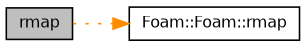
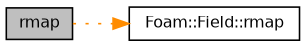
node "Foam::Foam::rmap": label "Foam::Foam::rmap" -> "Foam::Field::rmap"
